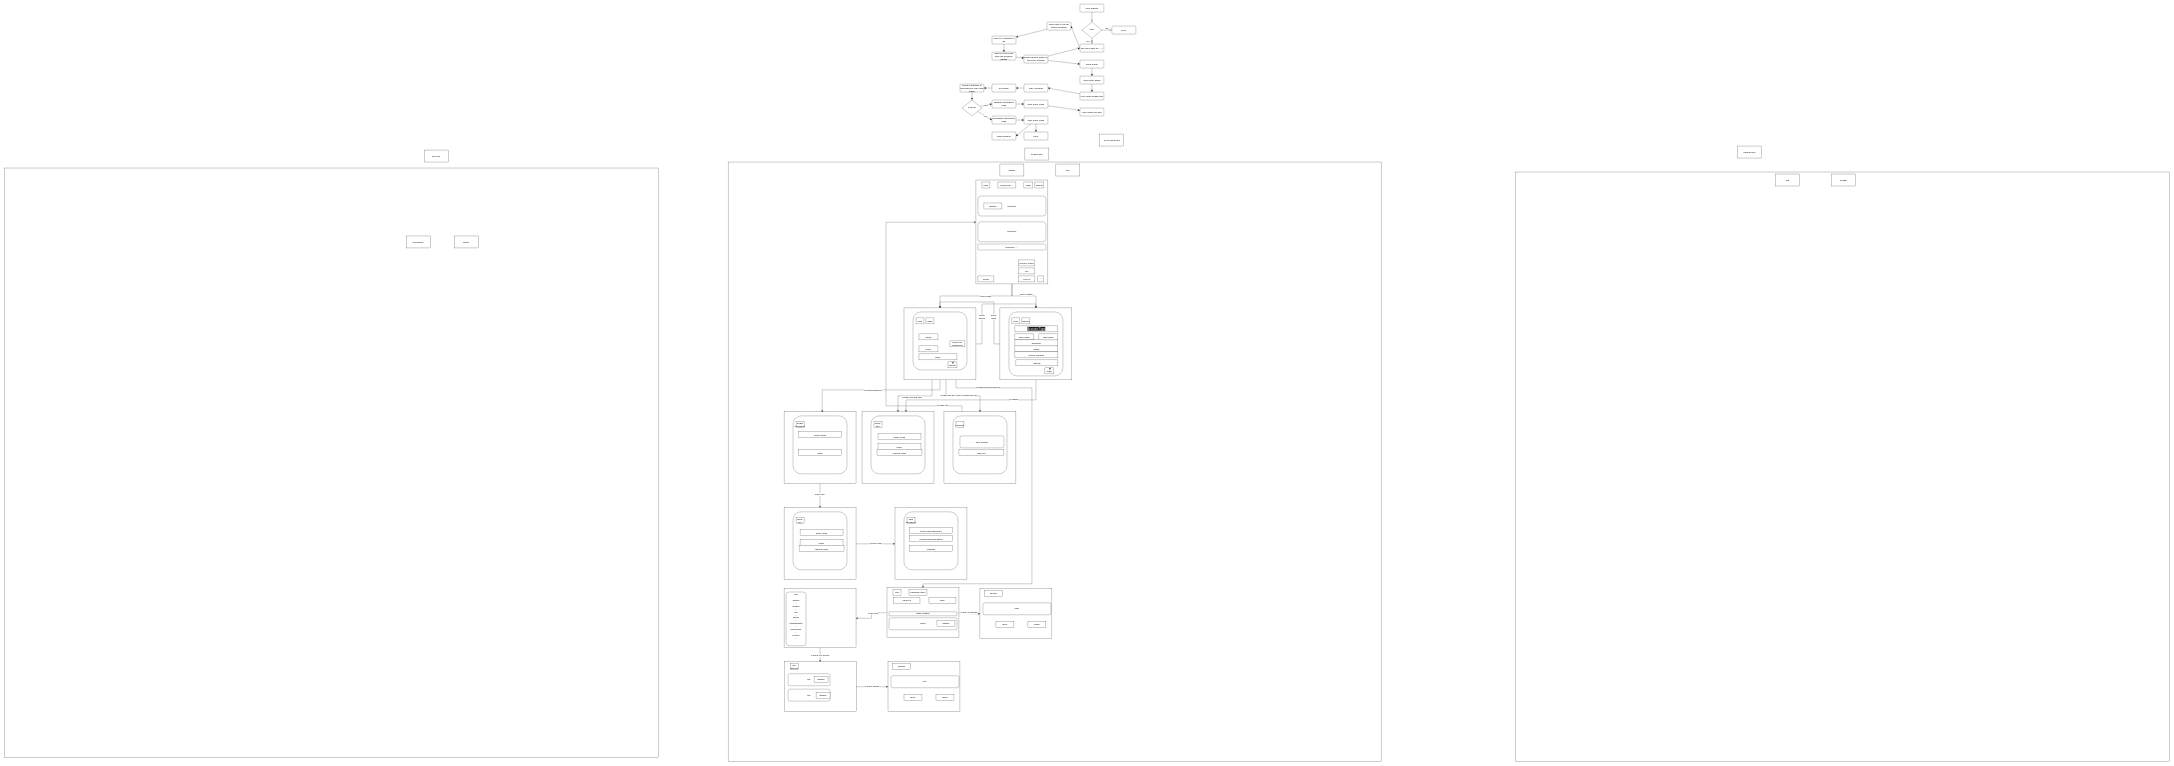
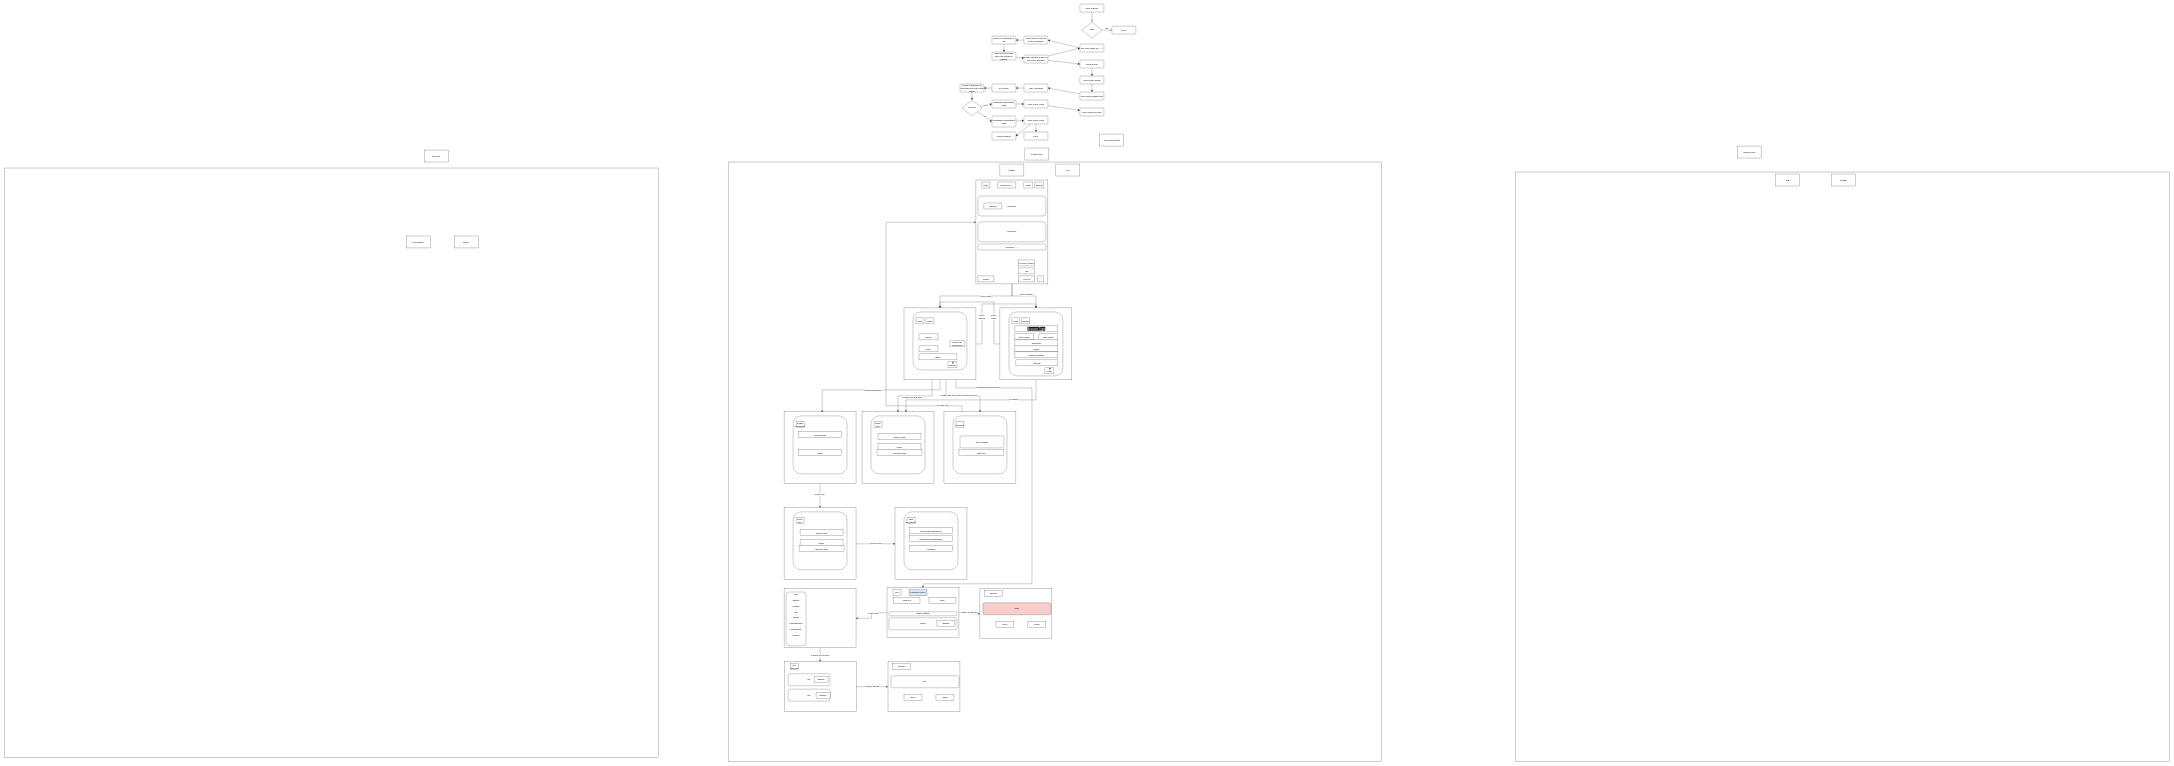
node "save user in the db status pending": moved (1059, 26) -> (1036, 40)
edge "new" -> "get user data (ip ,...)": removed, label "Yes"
node "invalidate verification code": size 24x8 -> 24x11
node "pending users": fillcolor #ffffff -> #dae8fc
node "user": fillcolor #ffffff -> #f8cecc
